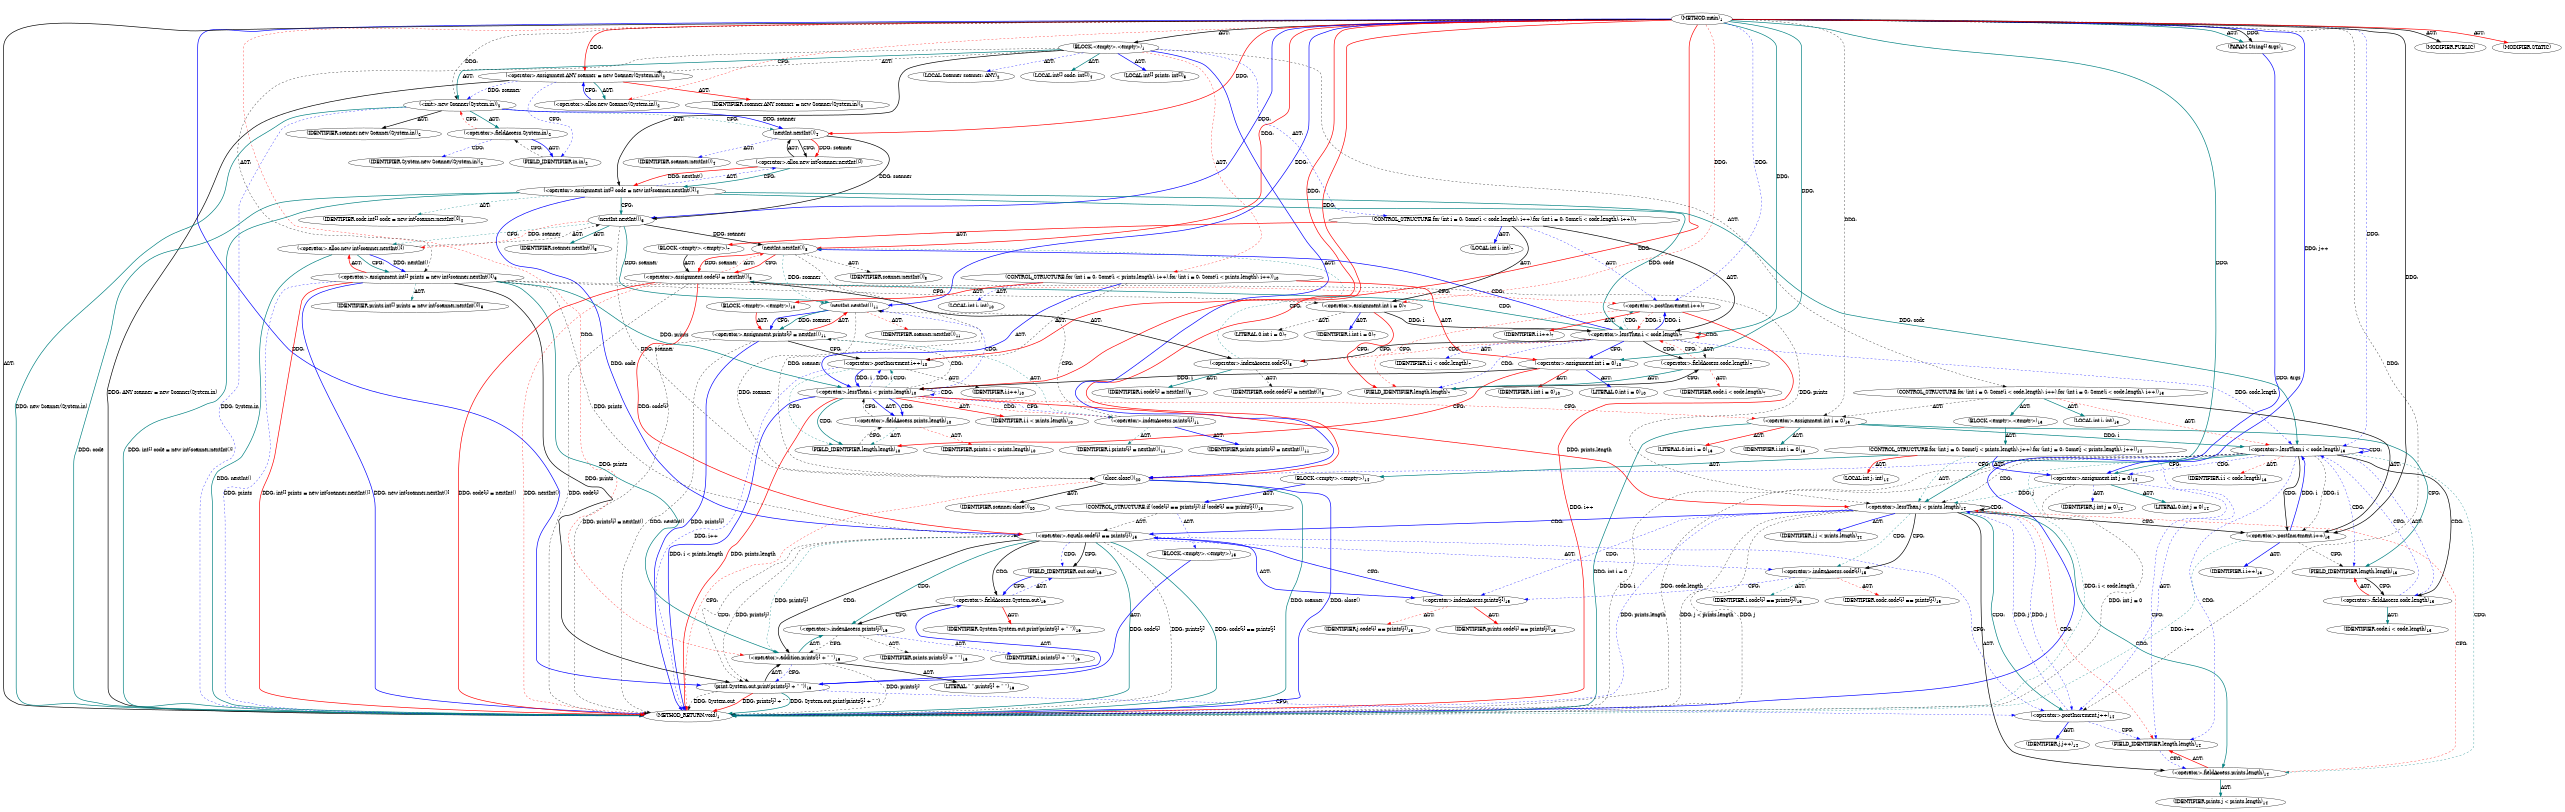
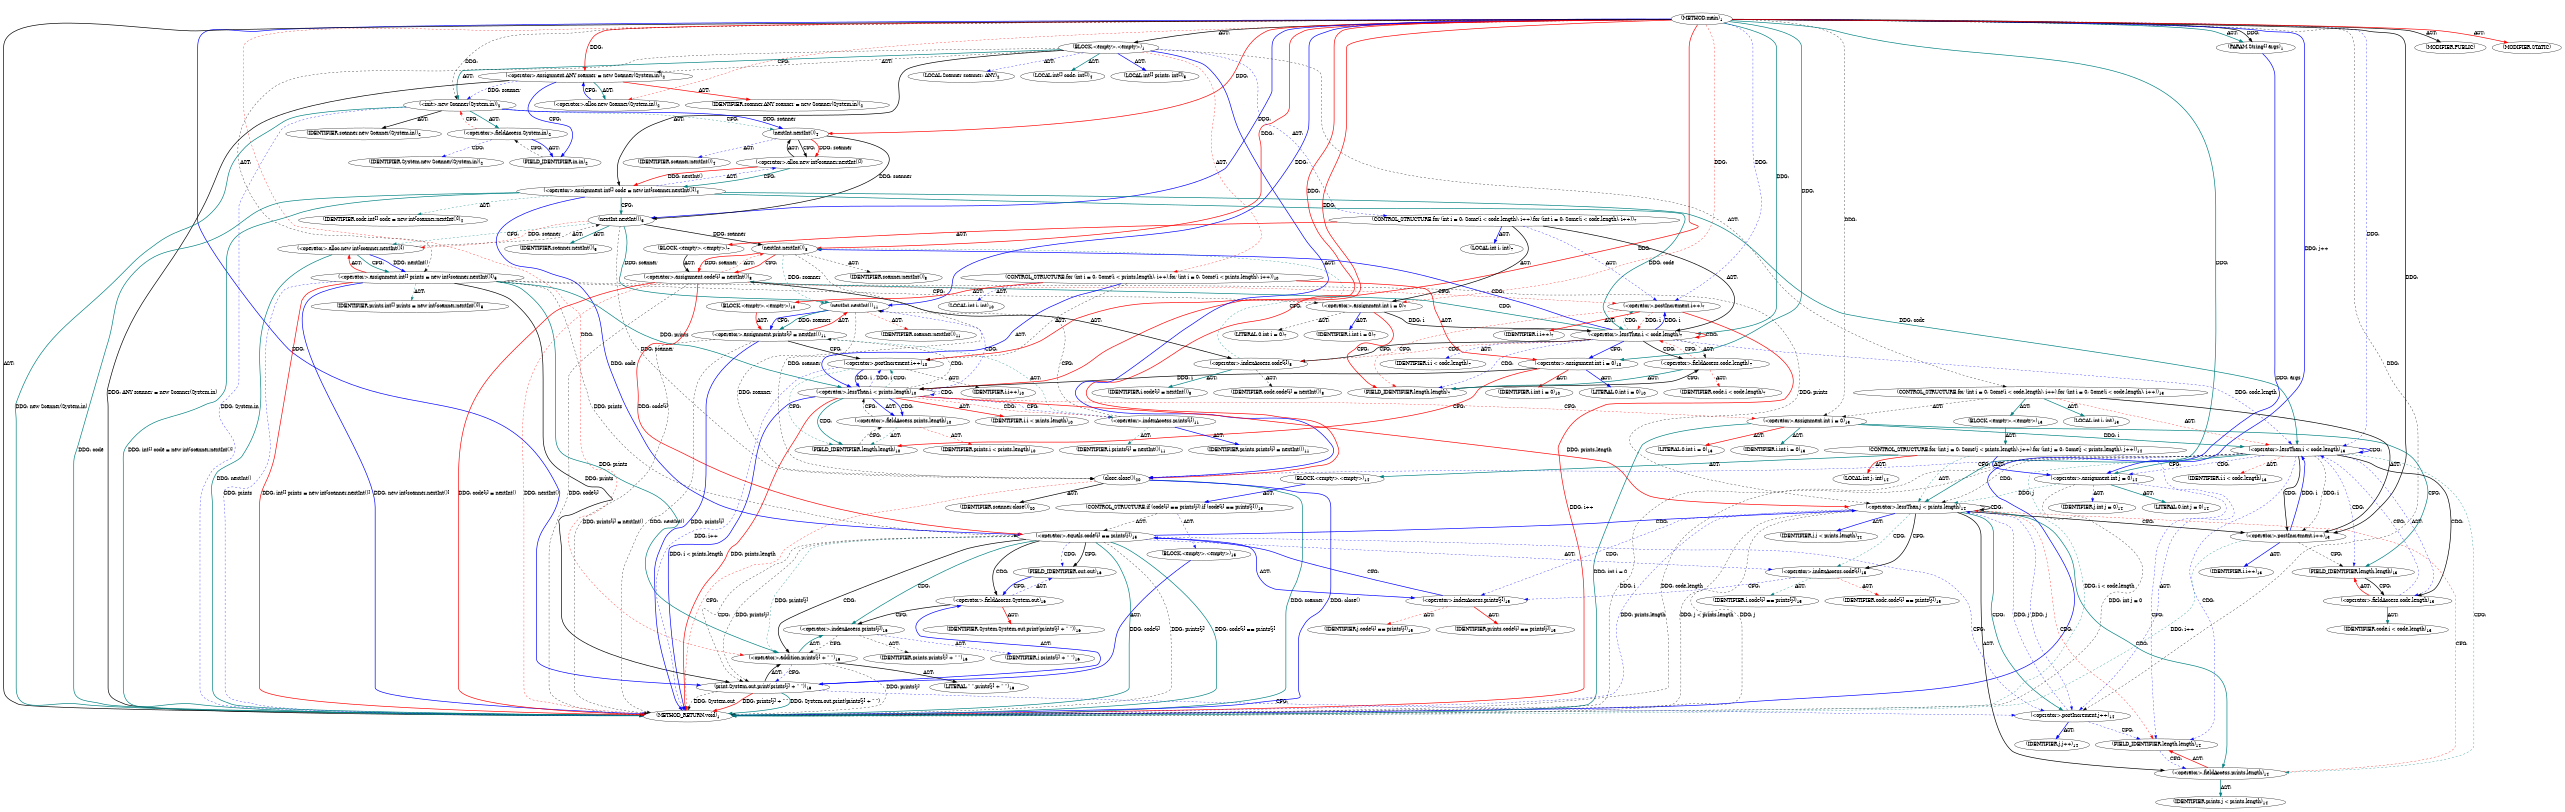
edge "(<operator>.assignment,ANY scanner = new Scanner(System.in))" -> "(FIELD_IDENTIFIER,in,in)": style dashed -> bold
edge "(<operator>.lessThan,j < prints.length)" -> "(<operator>.equals,code[i] == prints[j])": reversed
